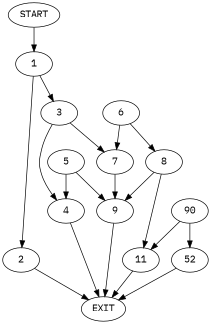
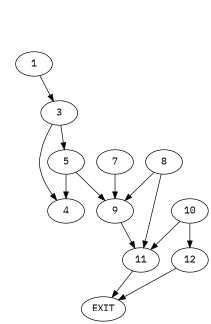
node "START": removed
node "6": removed
edge "3" -> "7": now "3" -> "5"
node "90": label "90" -> "10"
edge "9" -> "EXIT": now "9" -> "11"
edge "4" -> "EXIT": removed
node "2": removed
node "52": label "52" -> "12"
